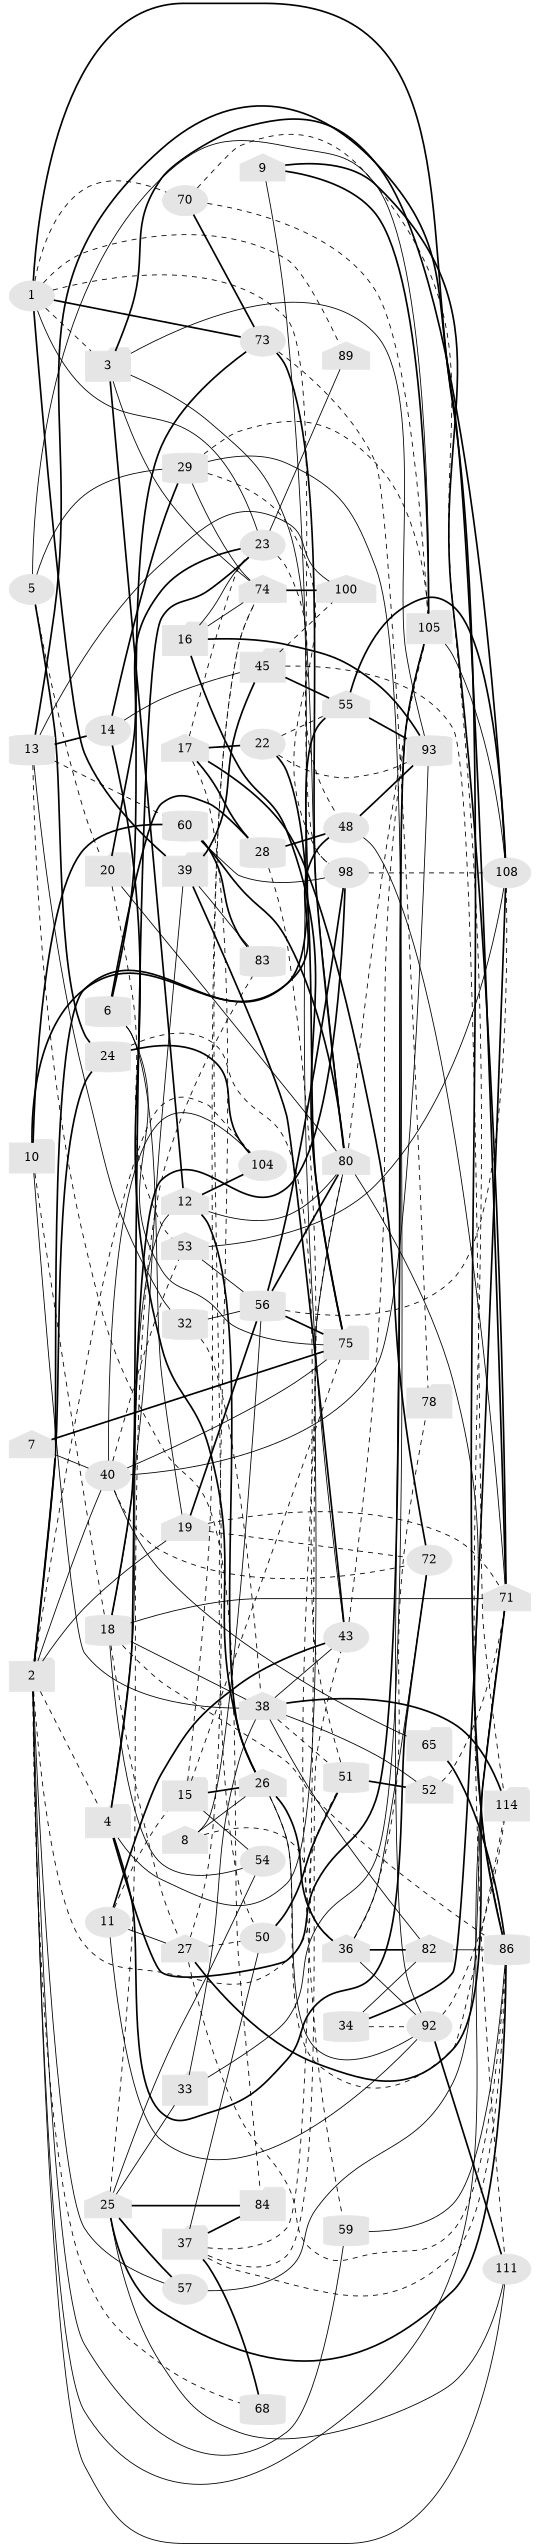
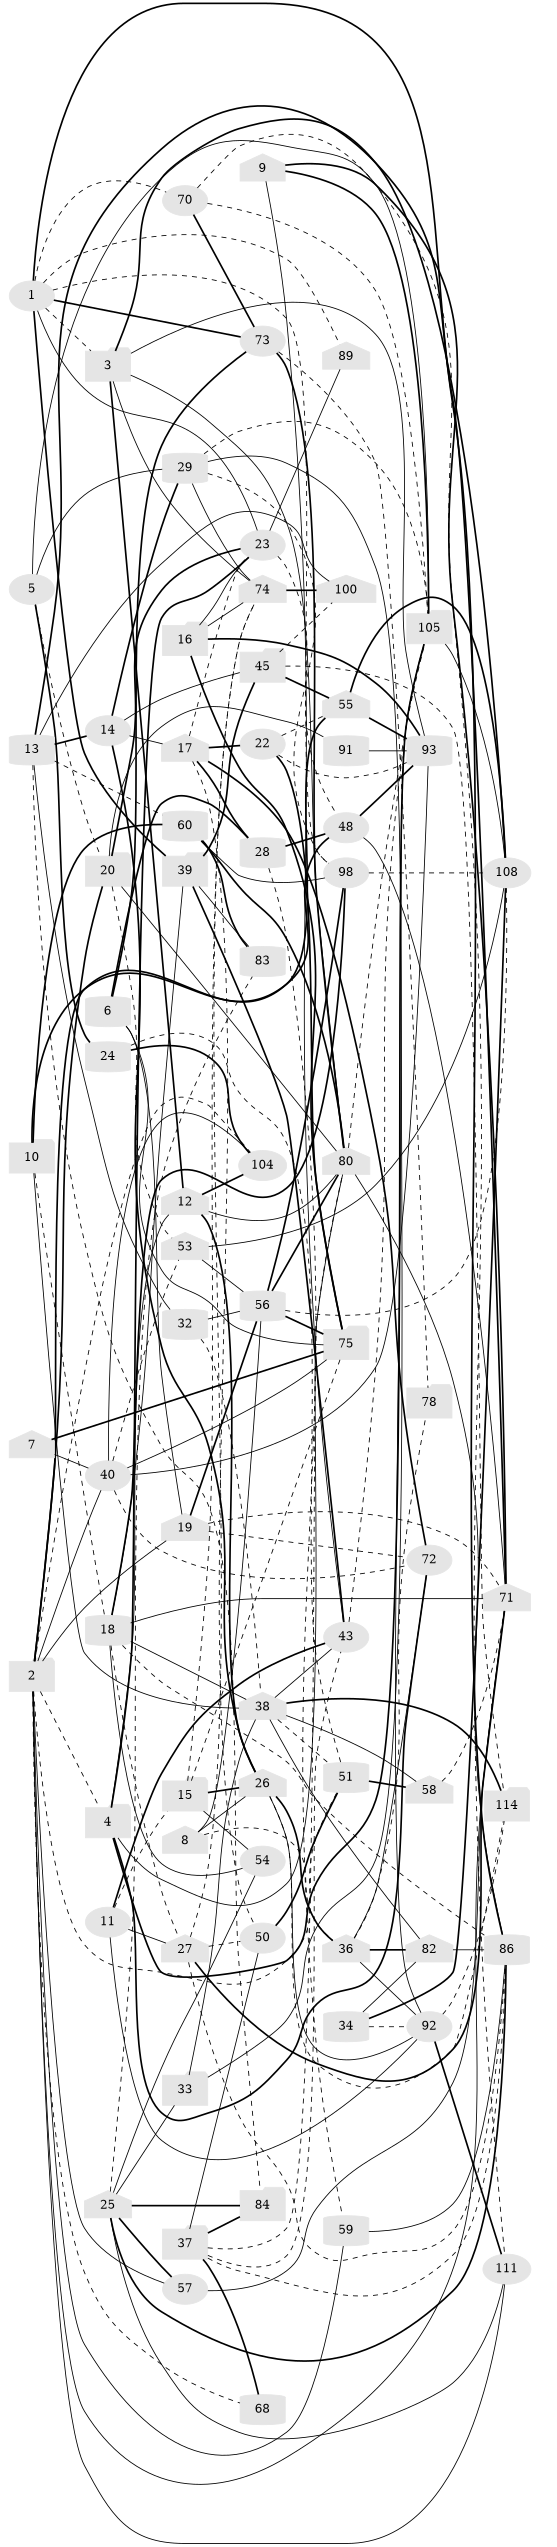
edge "14" -- "17": added
node "91": added
edge "24" -- "2": now "20" -- "2"
node "65": removed
node "52": label "52" -> "58"
